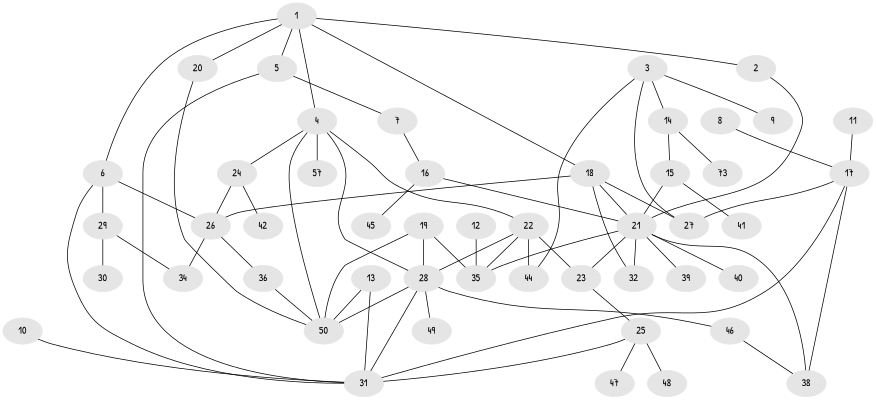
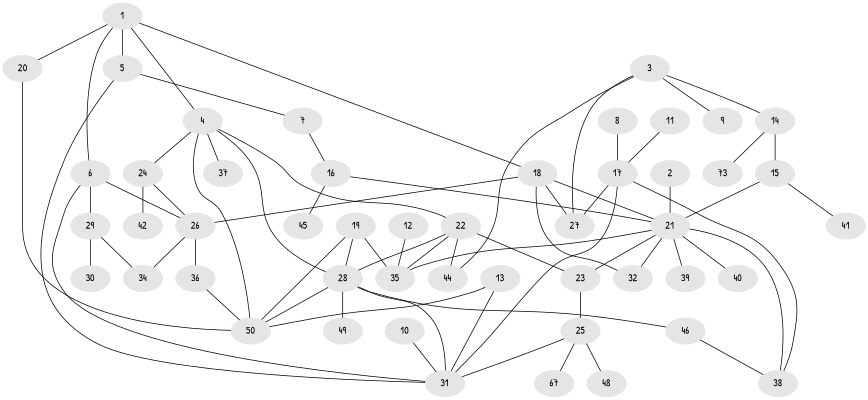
edge "1" -- "2": removed
node "57": label "57" -> "37"
node "47": label "47" -> "67"
